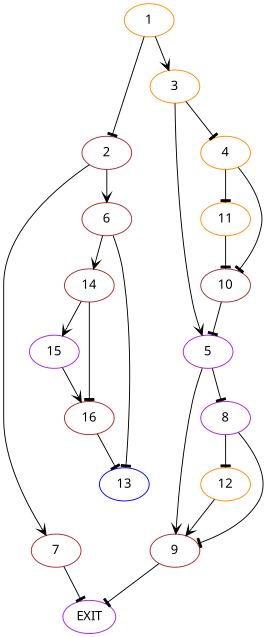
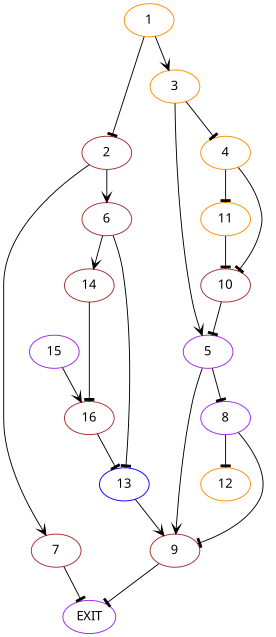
edge "14" -> "15": removed
edge "12" -> "9": now "13" -> "9"
